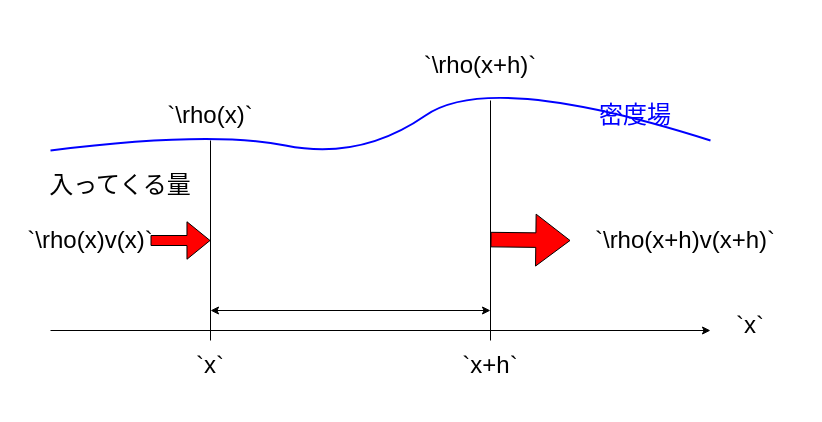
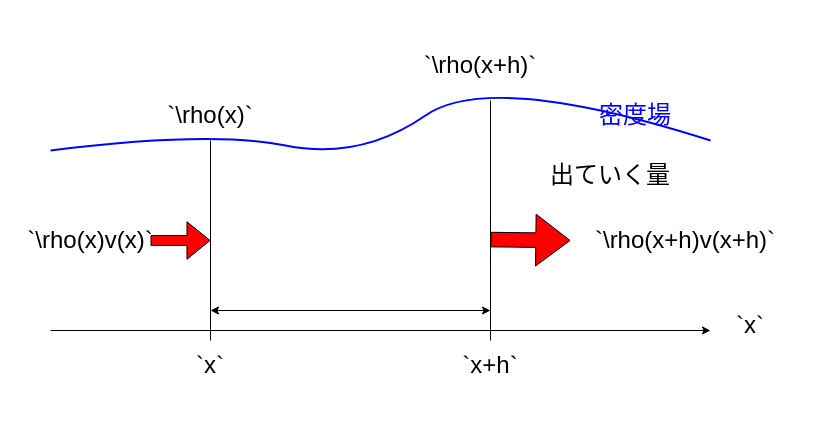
node "出ていく量": added
node "入ってくる量": removed
